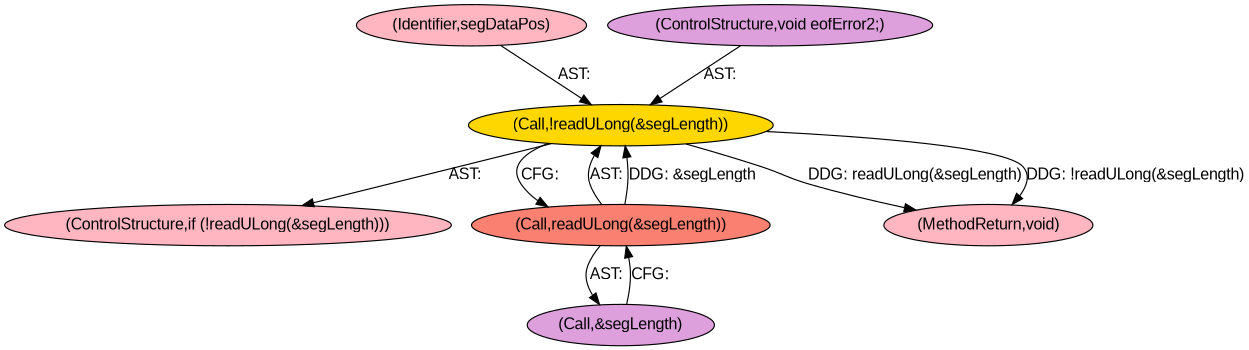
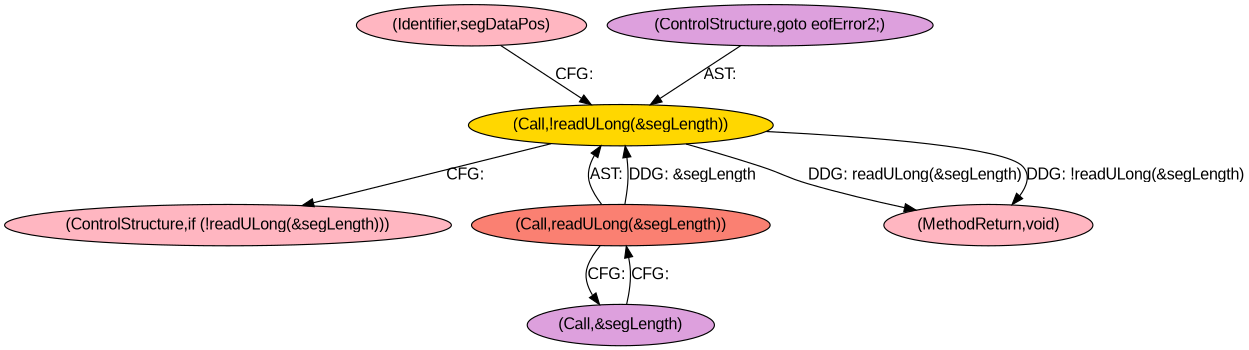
node "(ControlStructure,void eofError2;)": label "(ControlStructure,void eofError2;)" -> "(ControlStructure,goto eofError2;)"
edge "(Identifier,segDataPos)" -> "(Call,!readULong(&segLength))": label "AST: " -> "CFG: "
edge "(Call,!readULong(&segLength))" -> "(Call,readULong(&segLength))": removed, label "CFG:"
edge "(Call,!readULong(&segLength))" -> "(ControlStructure,if (!readULong(&segLength)))": label "AST: " -> "CFG: "
edge "(Call,readULong(&segLength))" -> "(Call,&segLength)": label "AST: " -> "CFG: "
